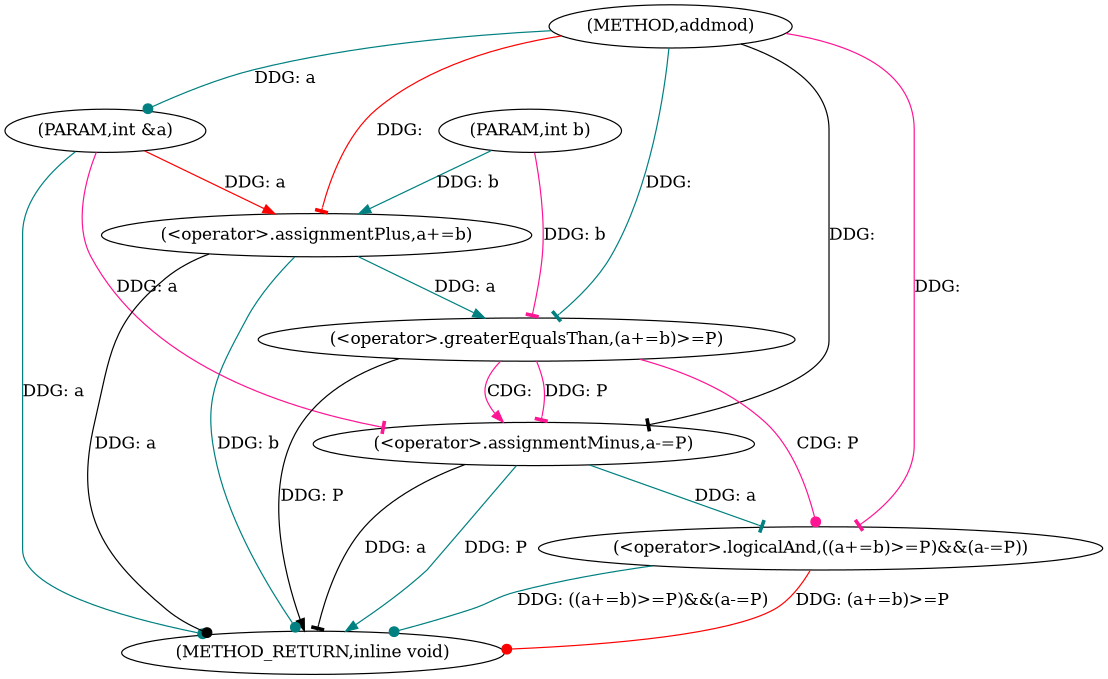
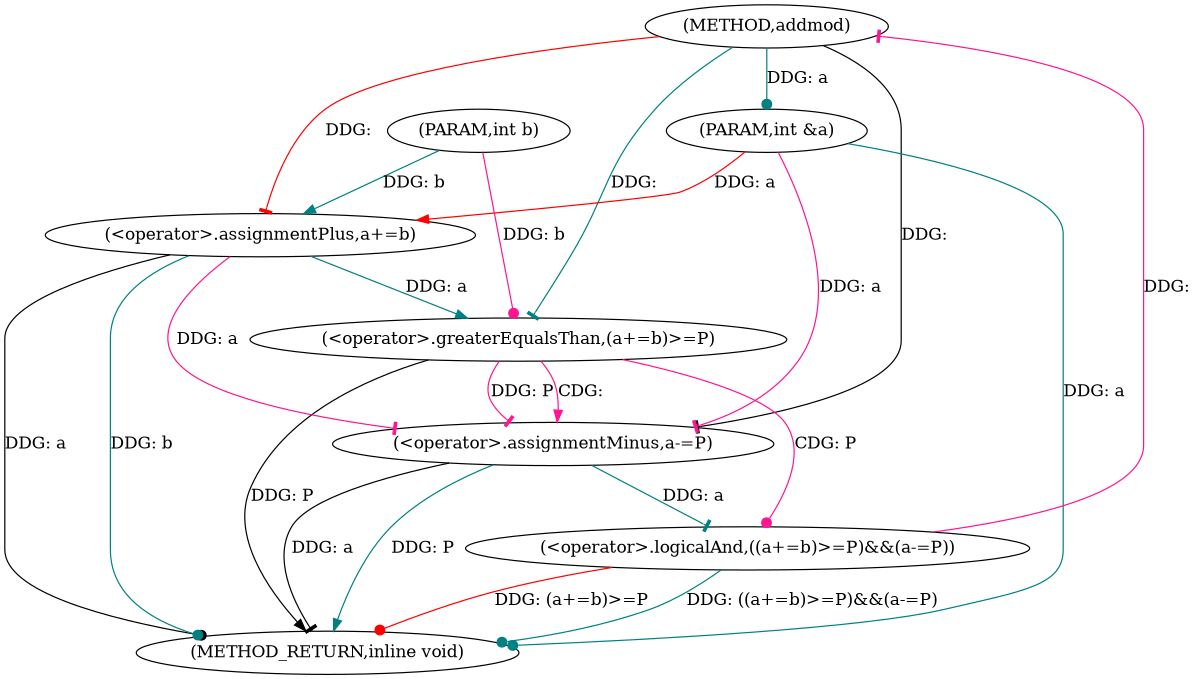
edge "(PARAM,int b)" -> "(<operator>.greaterEqualsThan,(a+=b)>=P)": arrowhead tee -> dot
edge "(METHOD,addmod)" -> "(<operator>.logicalAnd,((a+=b)>=P)&&(a-=P))": reversed
edge "(<operator>.assignmentPlus,a+=b)" -> "(<operator>.assignmentMinus,a-=P)": added, label "DDG: a"
